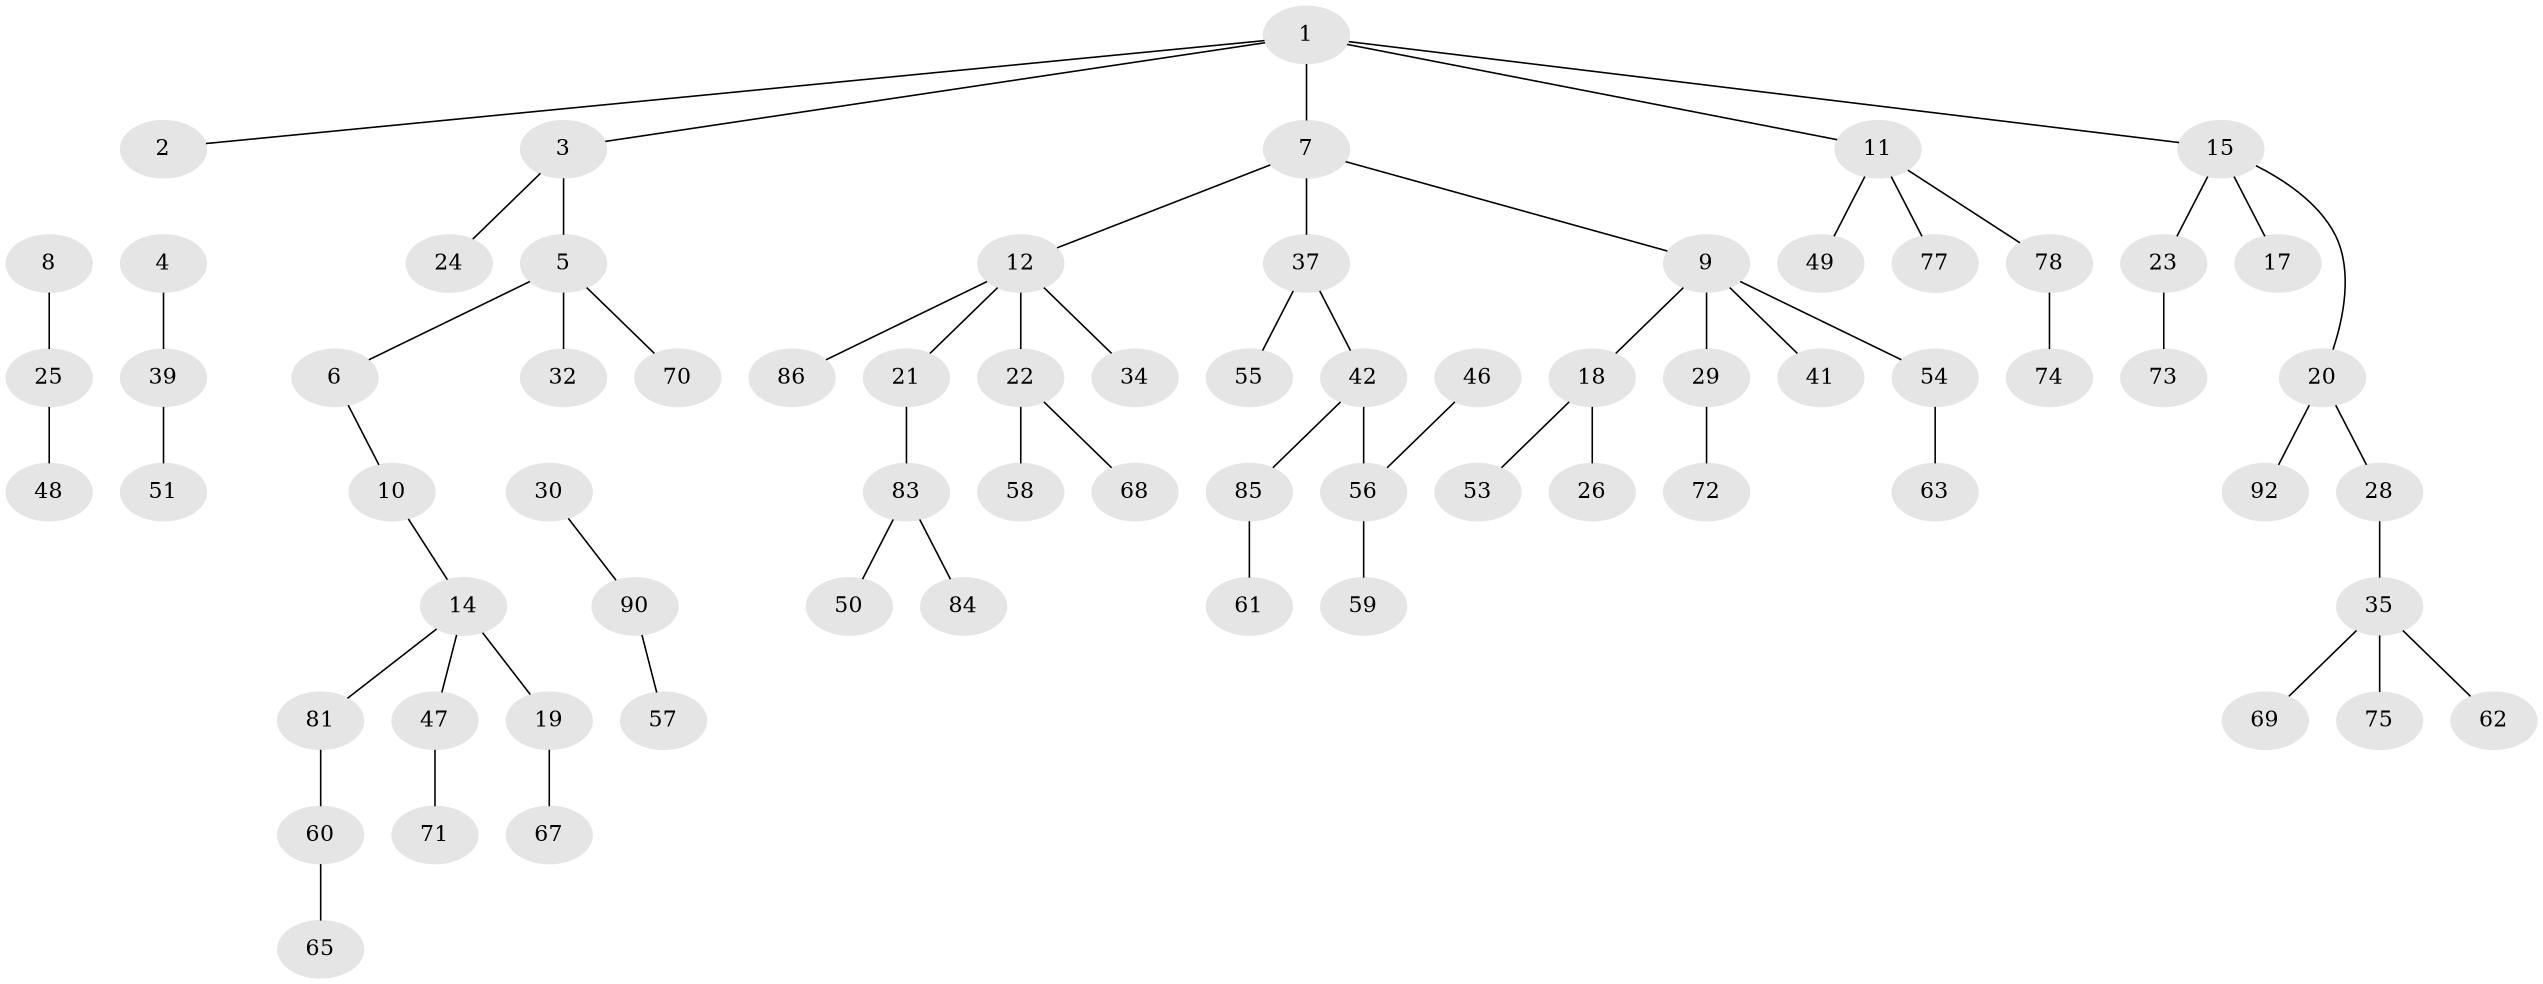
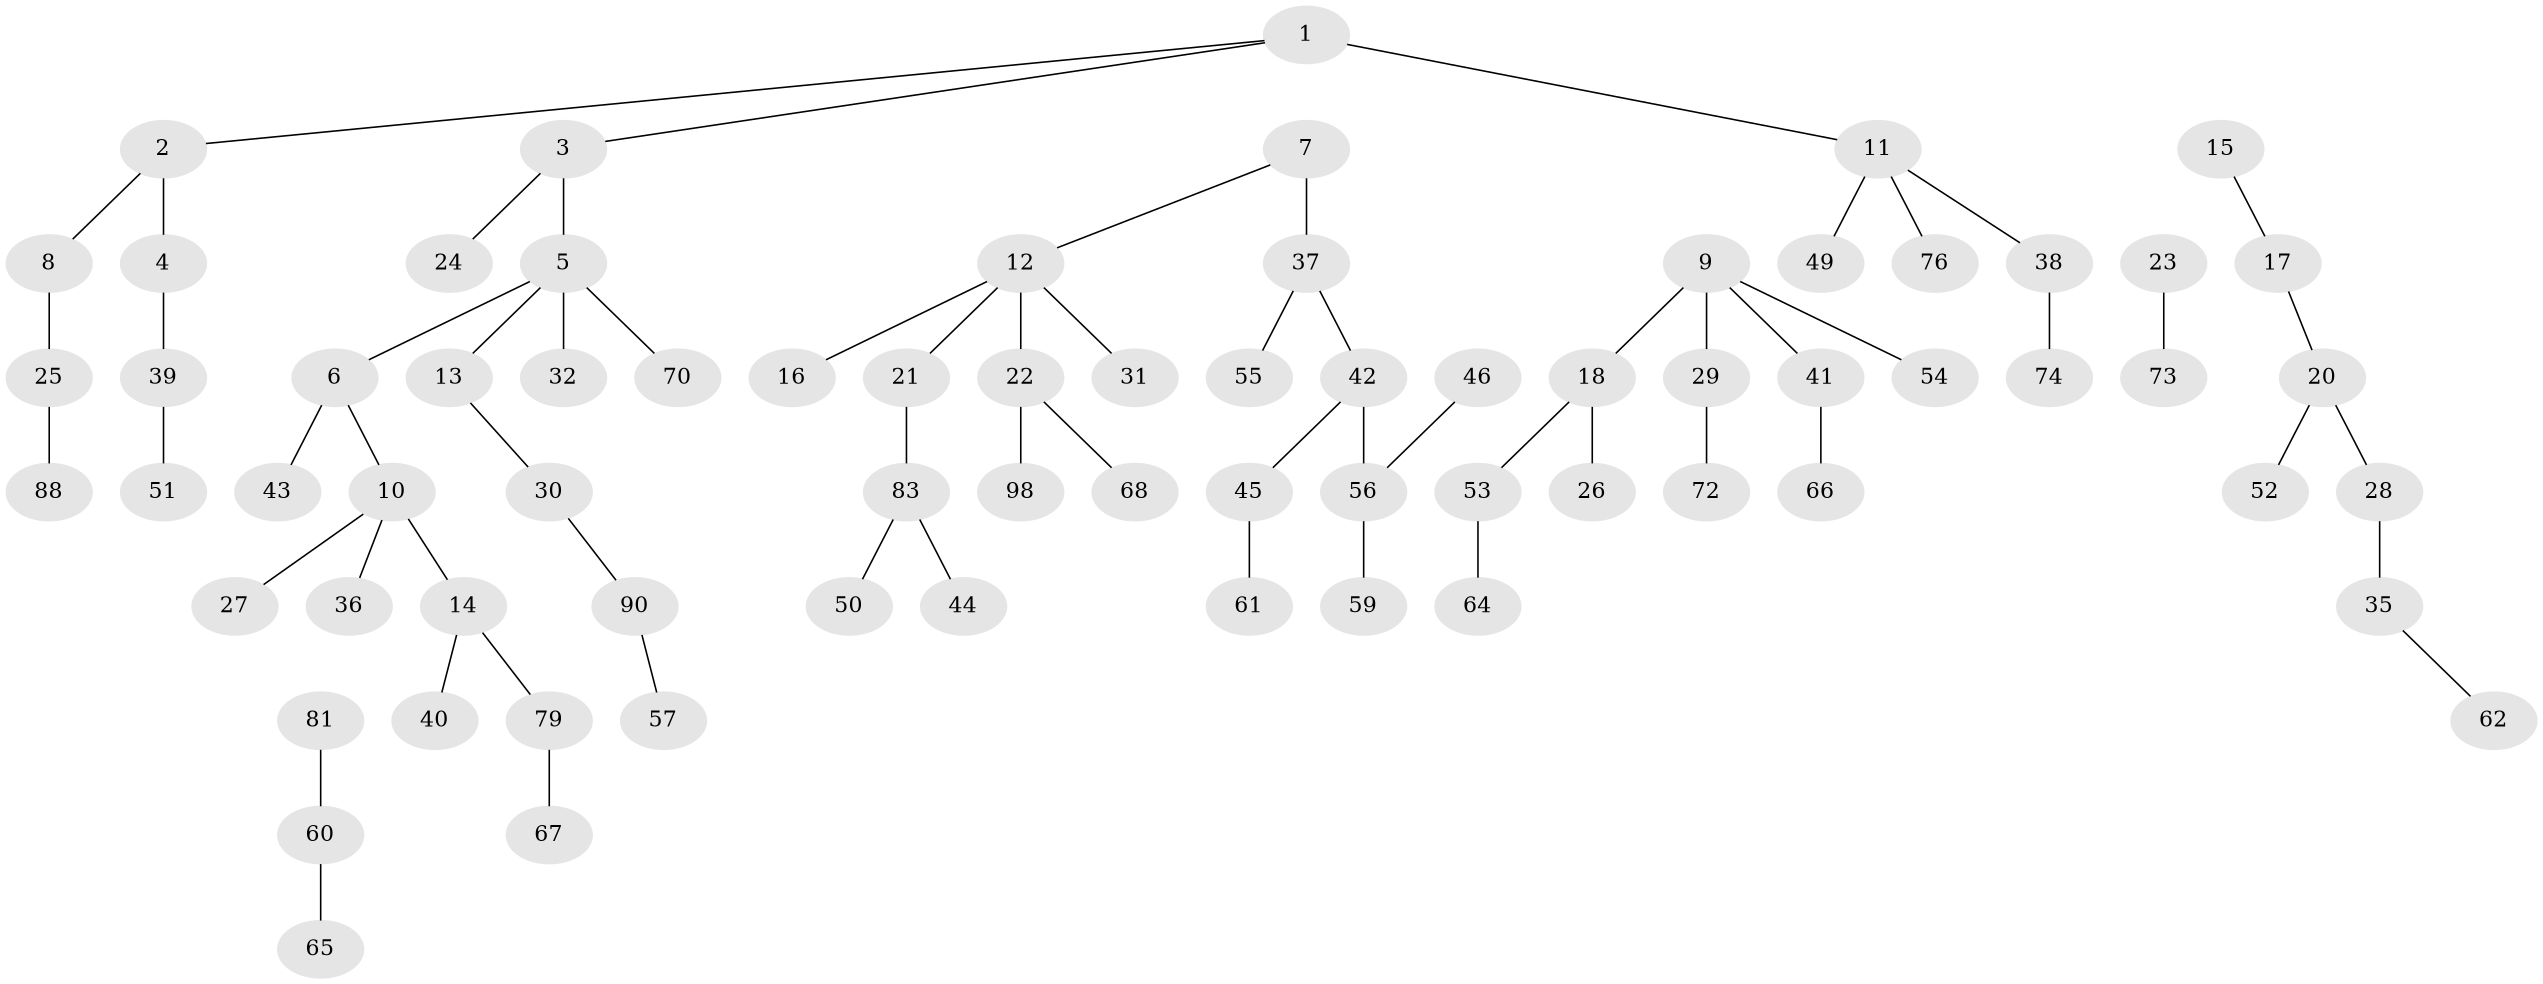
edge "1" -- "7": removed
edge "1" -- "15": removed
edge "2" -- "8": added
edge "7" -- "9": removed
edge "15" -- "23": removed
edge "2" -- "4": added
edge "15" -- "20": now "17" -- "20"
node "77": label "77" -> "76"
node "78": label "78" -> "38"
node "13": added
node "86": label "86" -> "16"
node "34": label "34" -> "31"
node "48": label "48" -> "88"
node "43": added
node "58": label "58" -> "98"
node "85": label "85" -> "45"
node "66": added
node "63": removed
node "92": label "92" -> "52"
node "27": added
node "36": added
node "84": label "84" -> "44"
node "64": added
edge "14" -- "81": removed
node "47": label "47" -> "40"
node "19": label "19" -> "79"
node "69": removed
node "75": removed
node "71": removed
